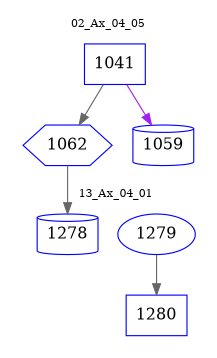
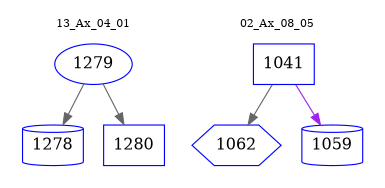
cluster "02_Ax_04_05": label "02_Ax_04_05" -> "02_Ax_08_05"
edge "1062" -> "1278": now "1279" -> "1278"
